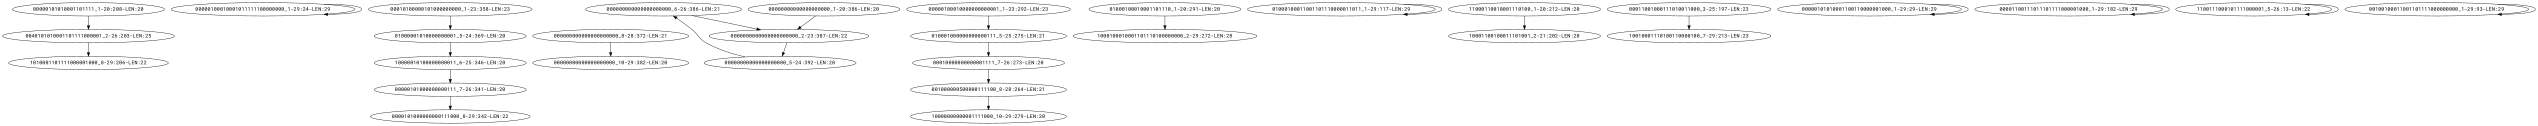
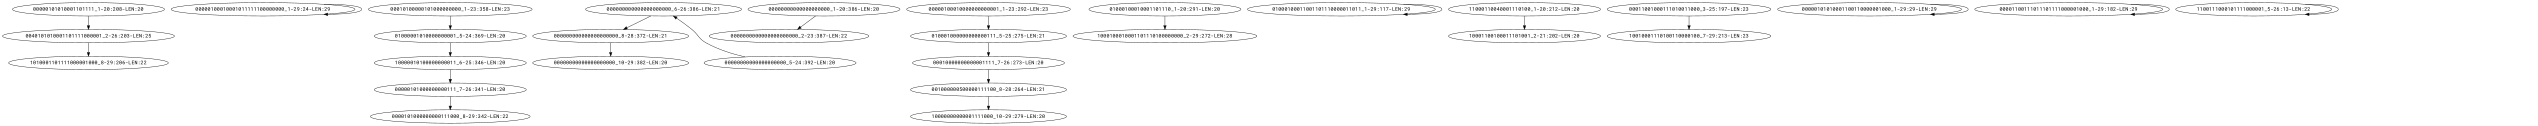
node "11000110010001110100_1-20:212-LEN:20": label "11000110010001110100_1-20:212-LEN:20" -> "11000110040001110100_1-20:212-LEN:20"
node "00100100011001101111000000000_1-29:93-LEN:29": removed
edge "000000000000000000000_6-26:386-LEN:21" -> "0000000000000000000000_2-23:387-LEN:22": now "000000000000000000000_6-26:386-LEN:21" -> "000000000000000000000_8-28:372-LEN:21"
edge "0000000000000000000000_2-23:387-LEN:22" -> "00000000000000000000_5-24:392-LEN:20": removed
